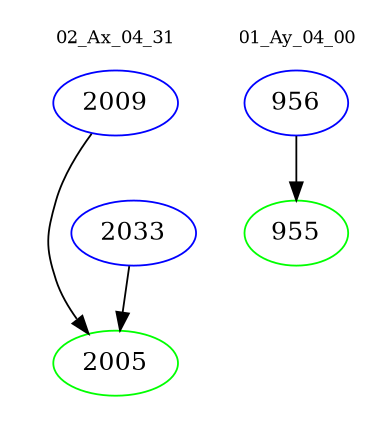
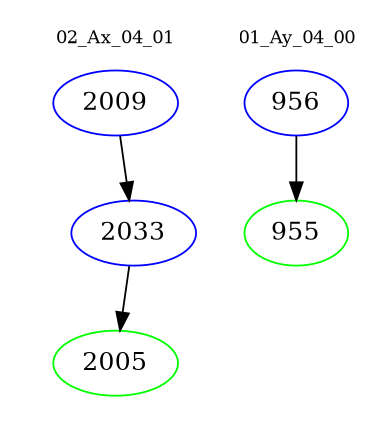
cluster "02_Ax_04_31": label "02_Ax_04_31" -> "02_Ax_04_01"
edge "2009" -> "2005": now "2009" -> "2033"
